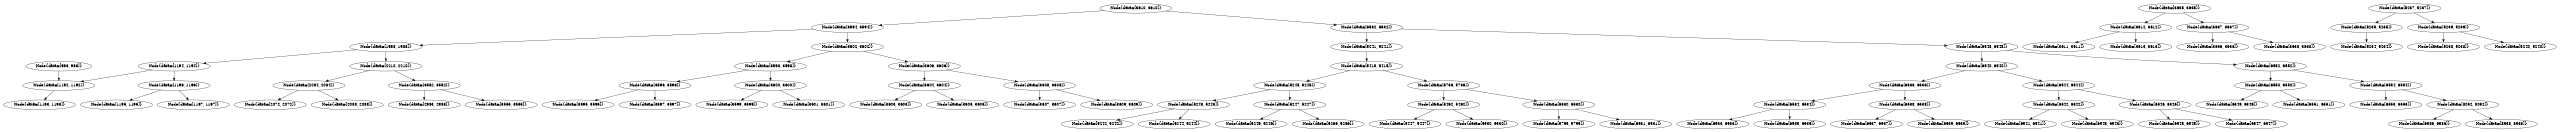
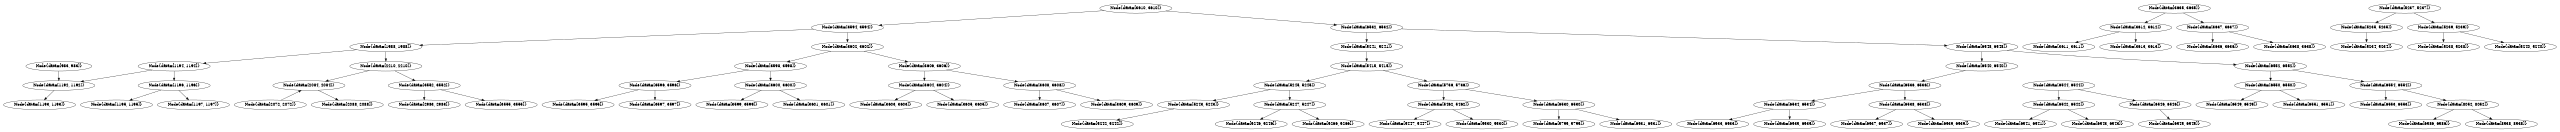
edge "Node{data=[6540, 6540]}" -> "Node{data=[6544, 6544]}": removed
edge "Node{data=[2084, 2084]}" -> "Node{data=[2072, 2072]}": reversed
node "Node{data=[5244, 5244]}": removed
node "Node{data=[6547, 6547]}": removed
